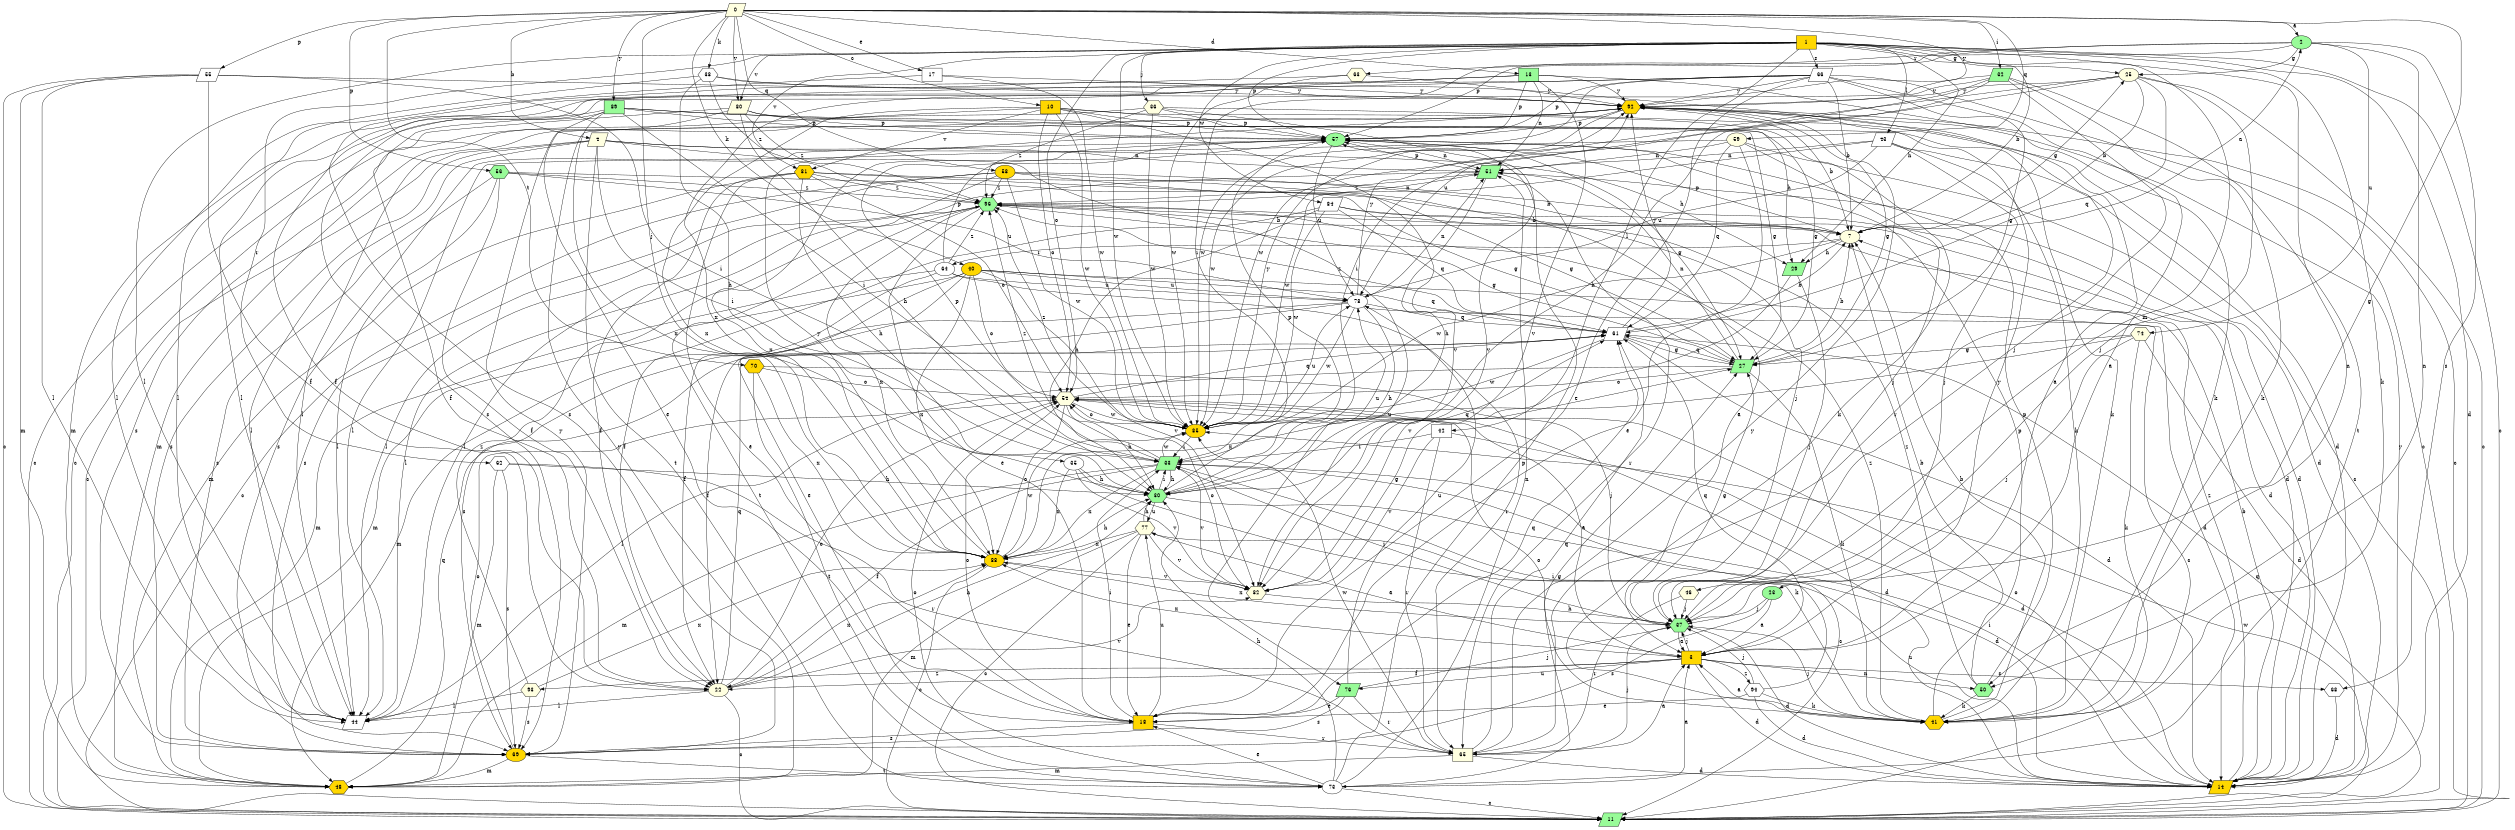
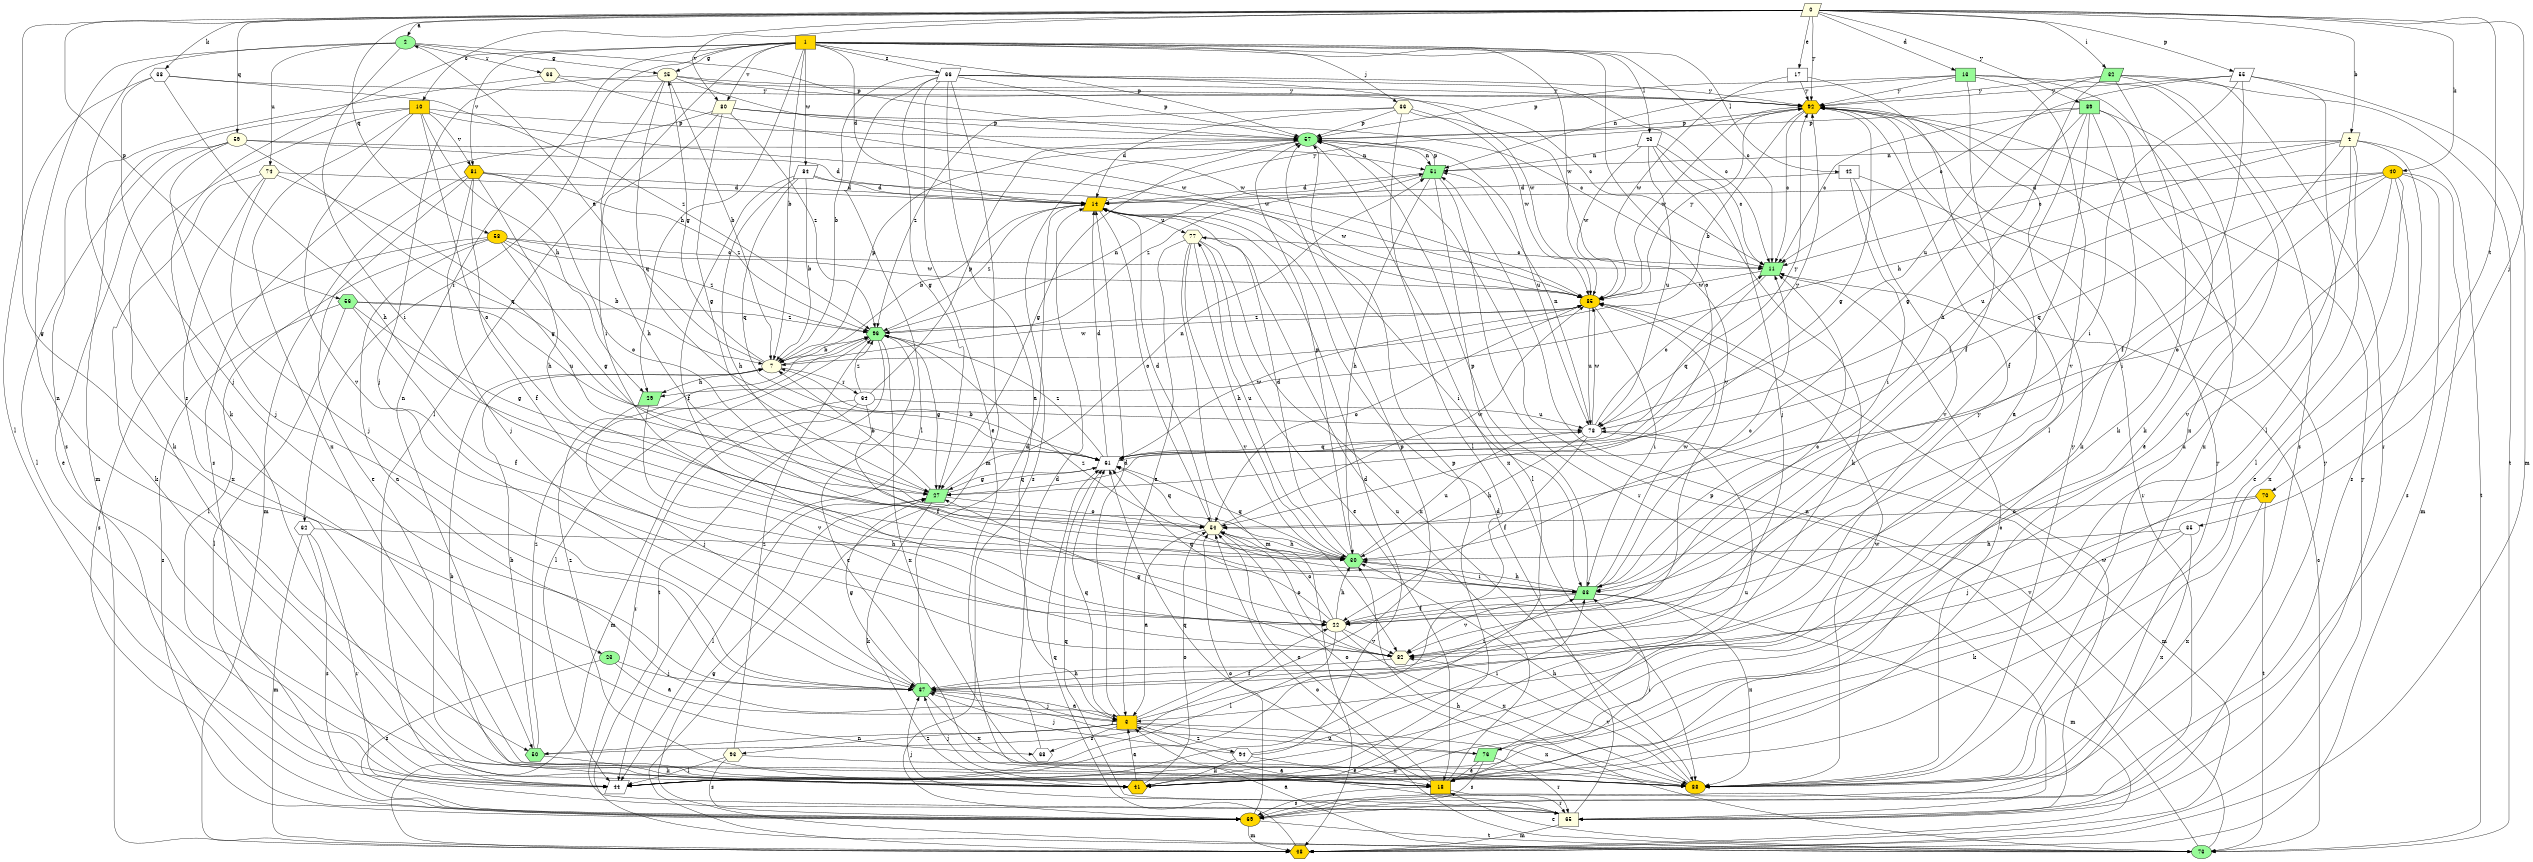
edge "14" -> "51": reversed
node "46": removed
node "73": fillcolor white -> palegreen
